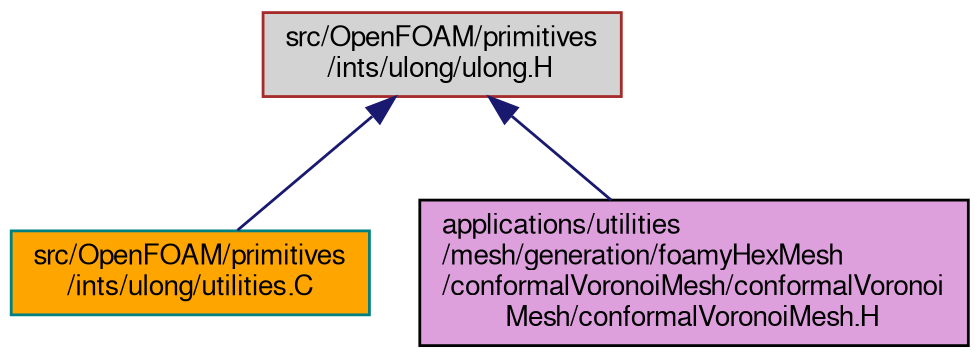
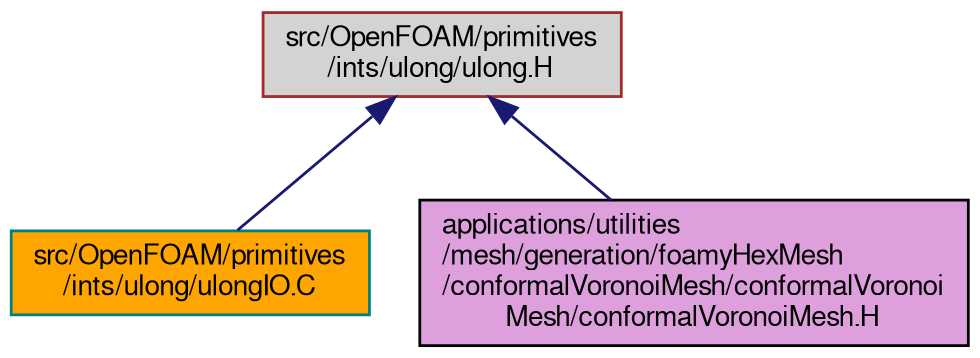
node "src/OpenFOAM/primitives /ints/ulong/utilities.C": label "src/OpenFOAM/primitives /ints/ulong/utilities.C" -> "src/OpenFOAM/primitives /ints/ulong/ulongIO.C"
